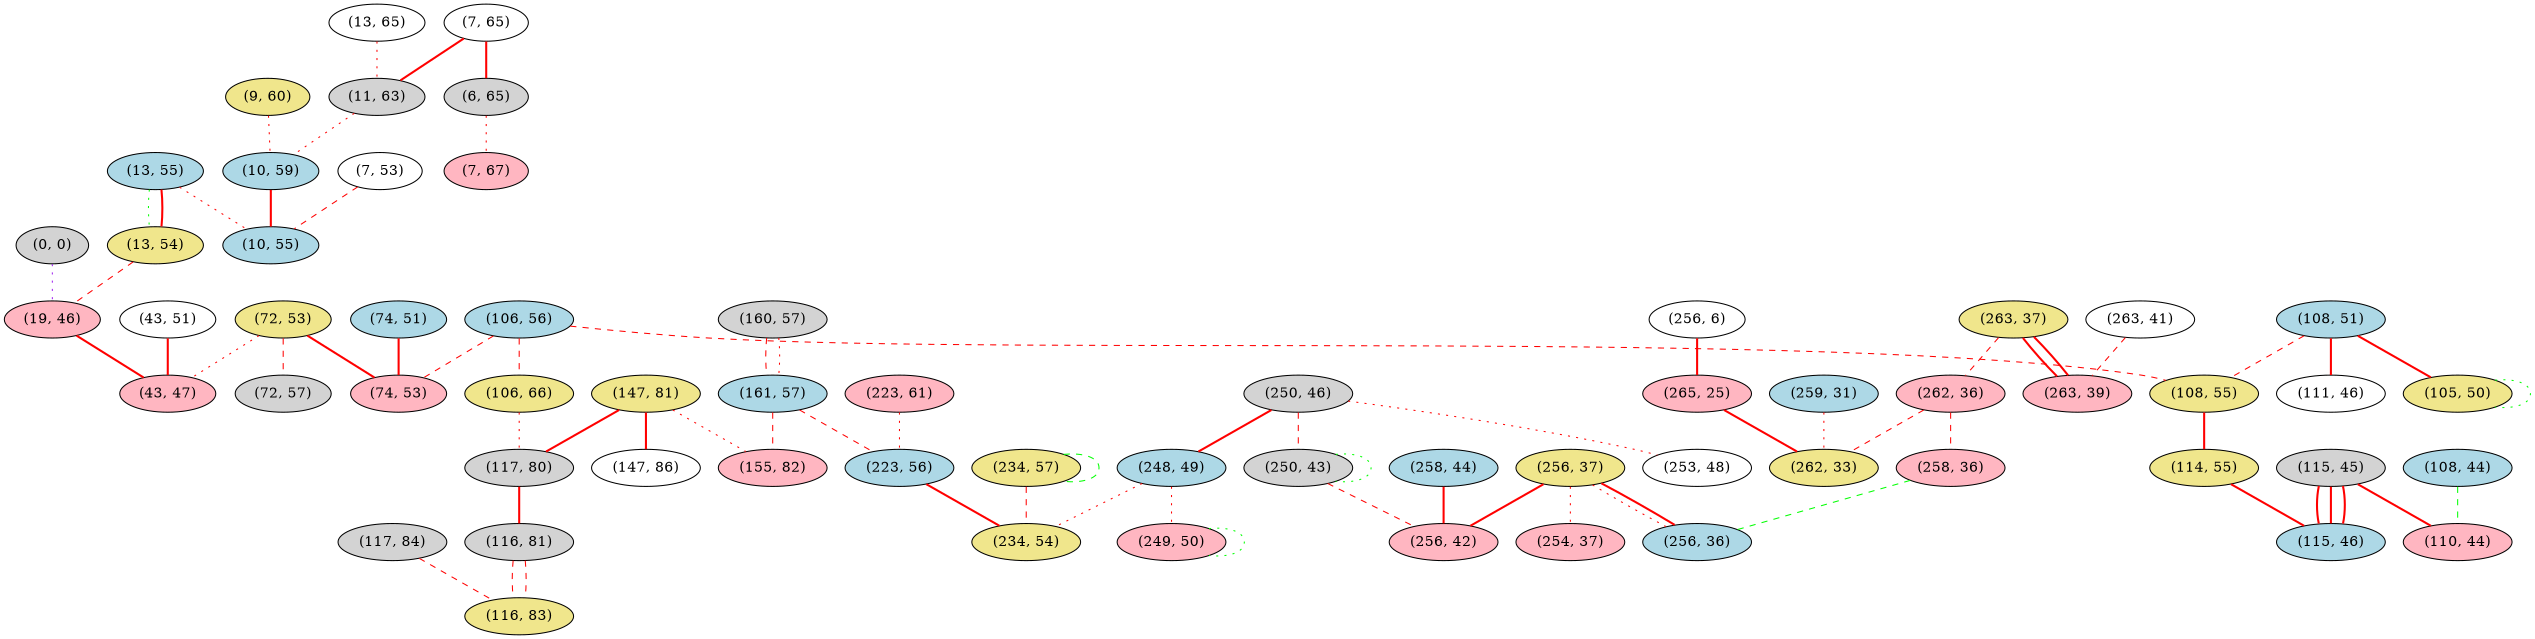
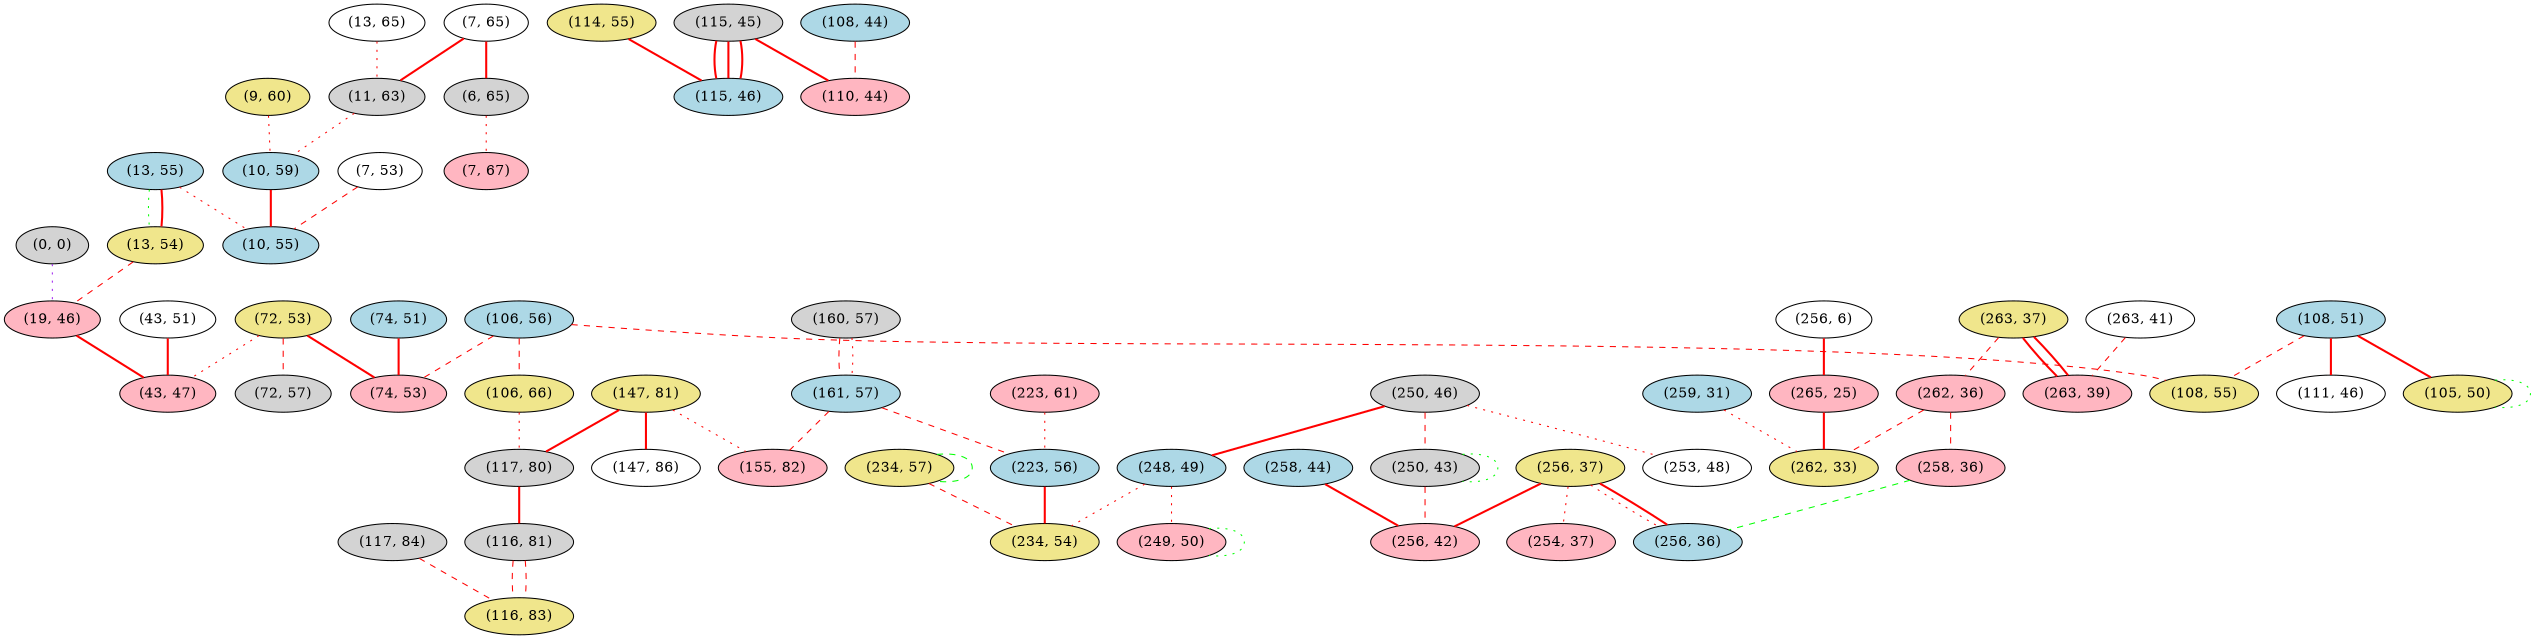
edge "(108, 55)" -- "(114, 55)": removed
edge "(108, 44)" -- "(110, 44)": color green -> red
